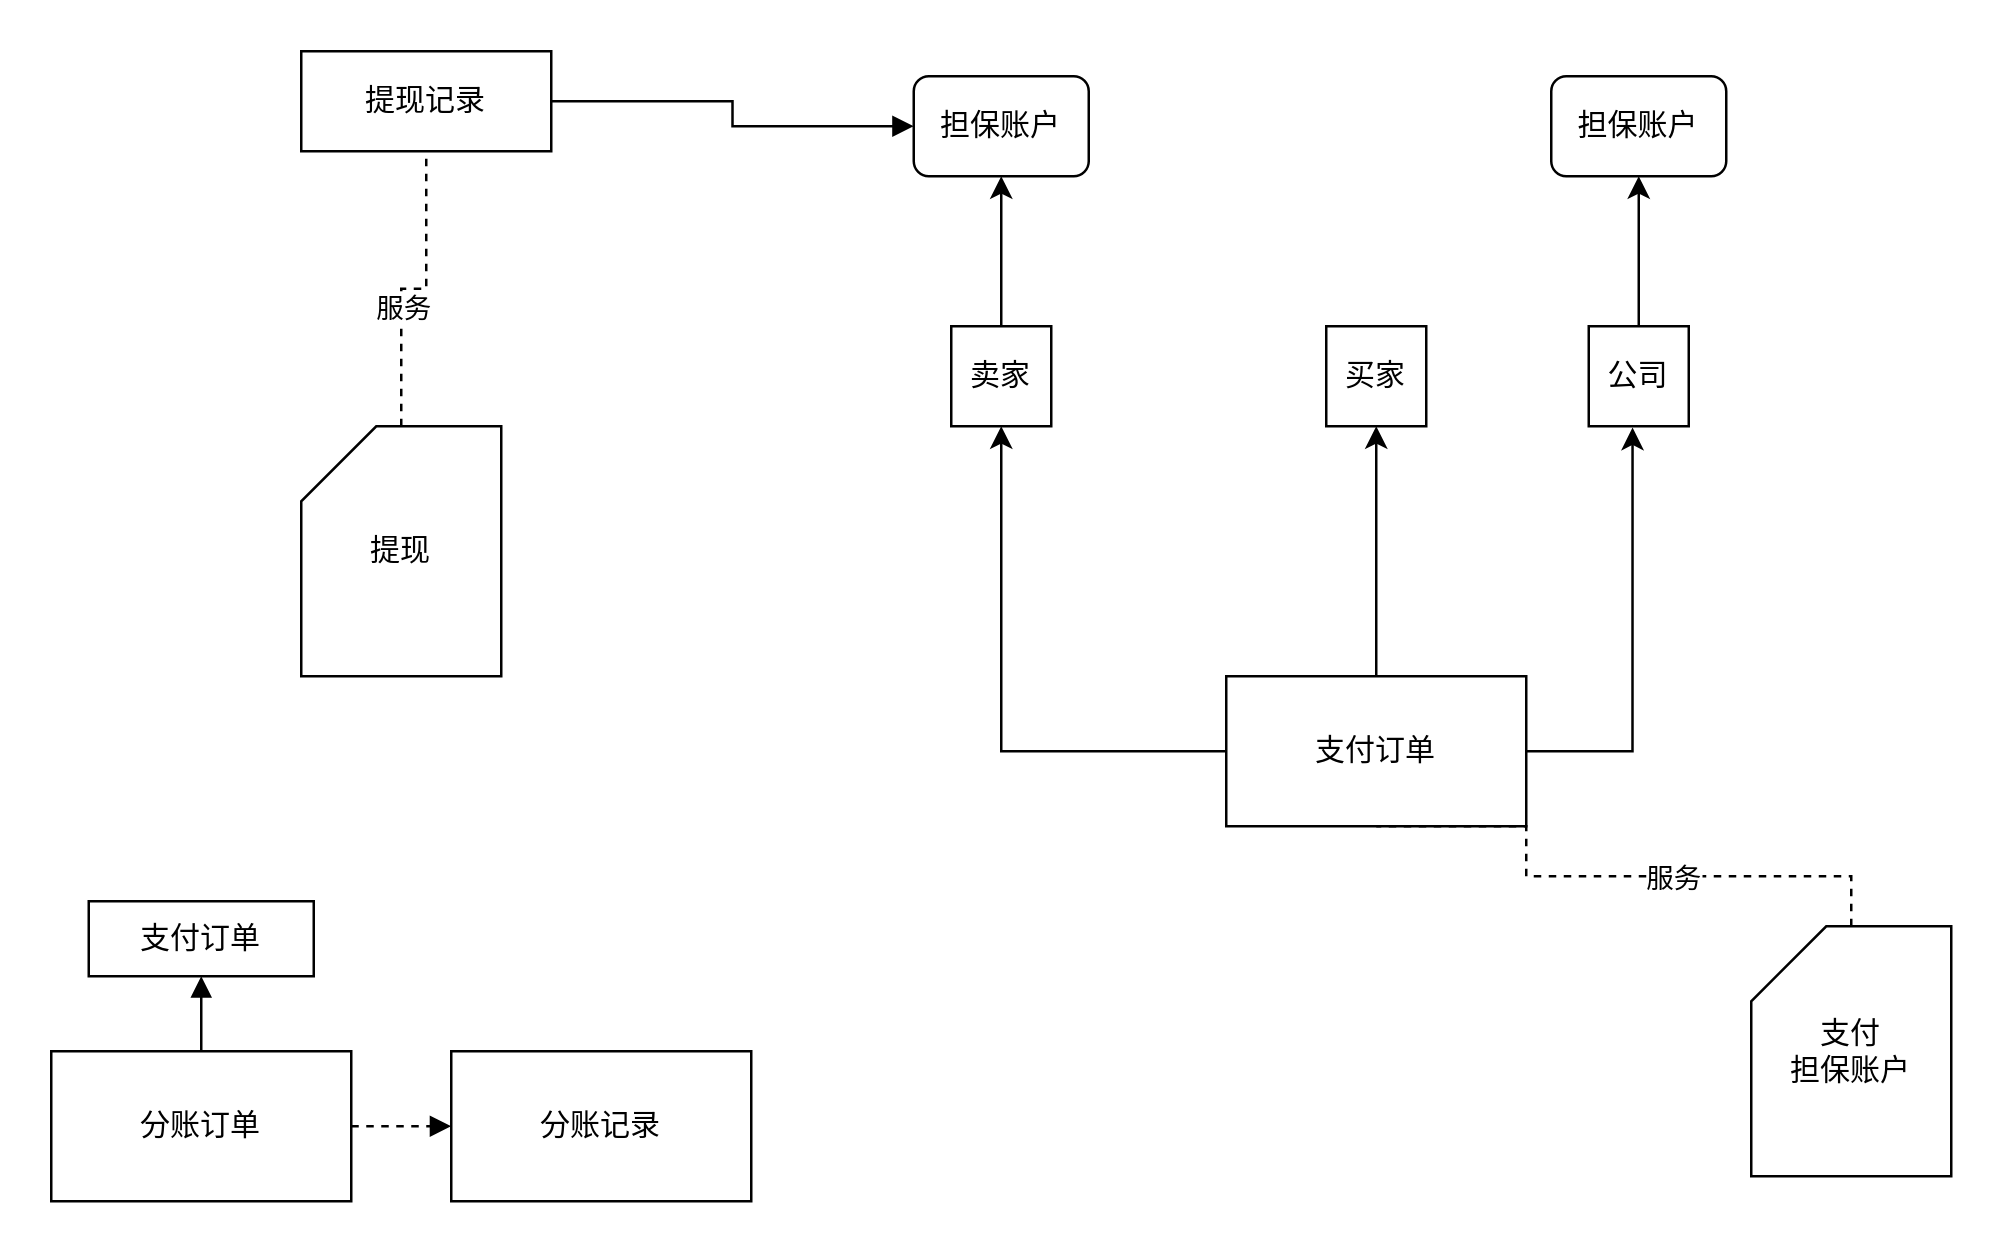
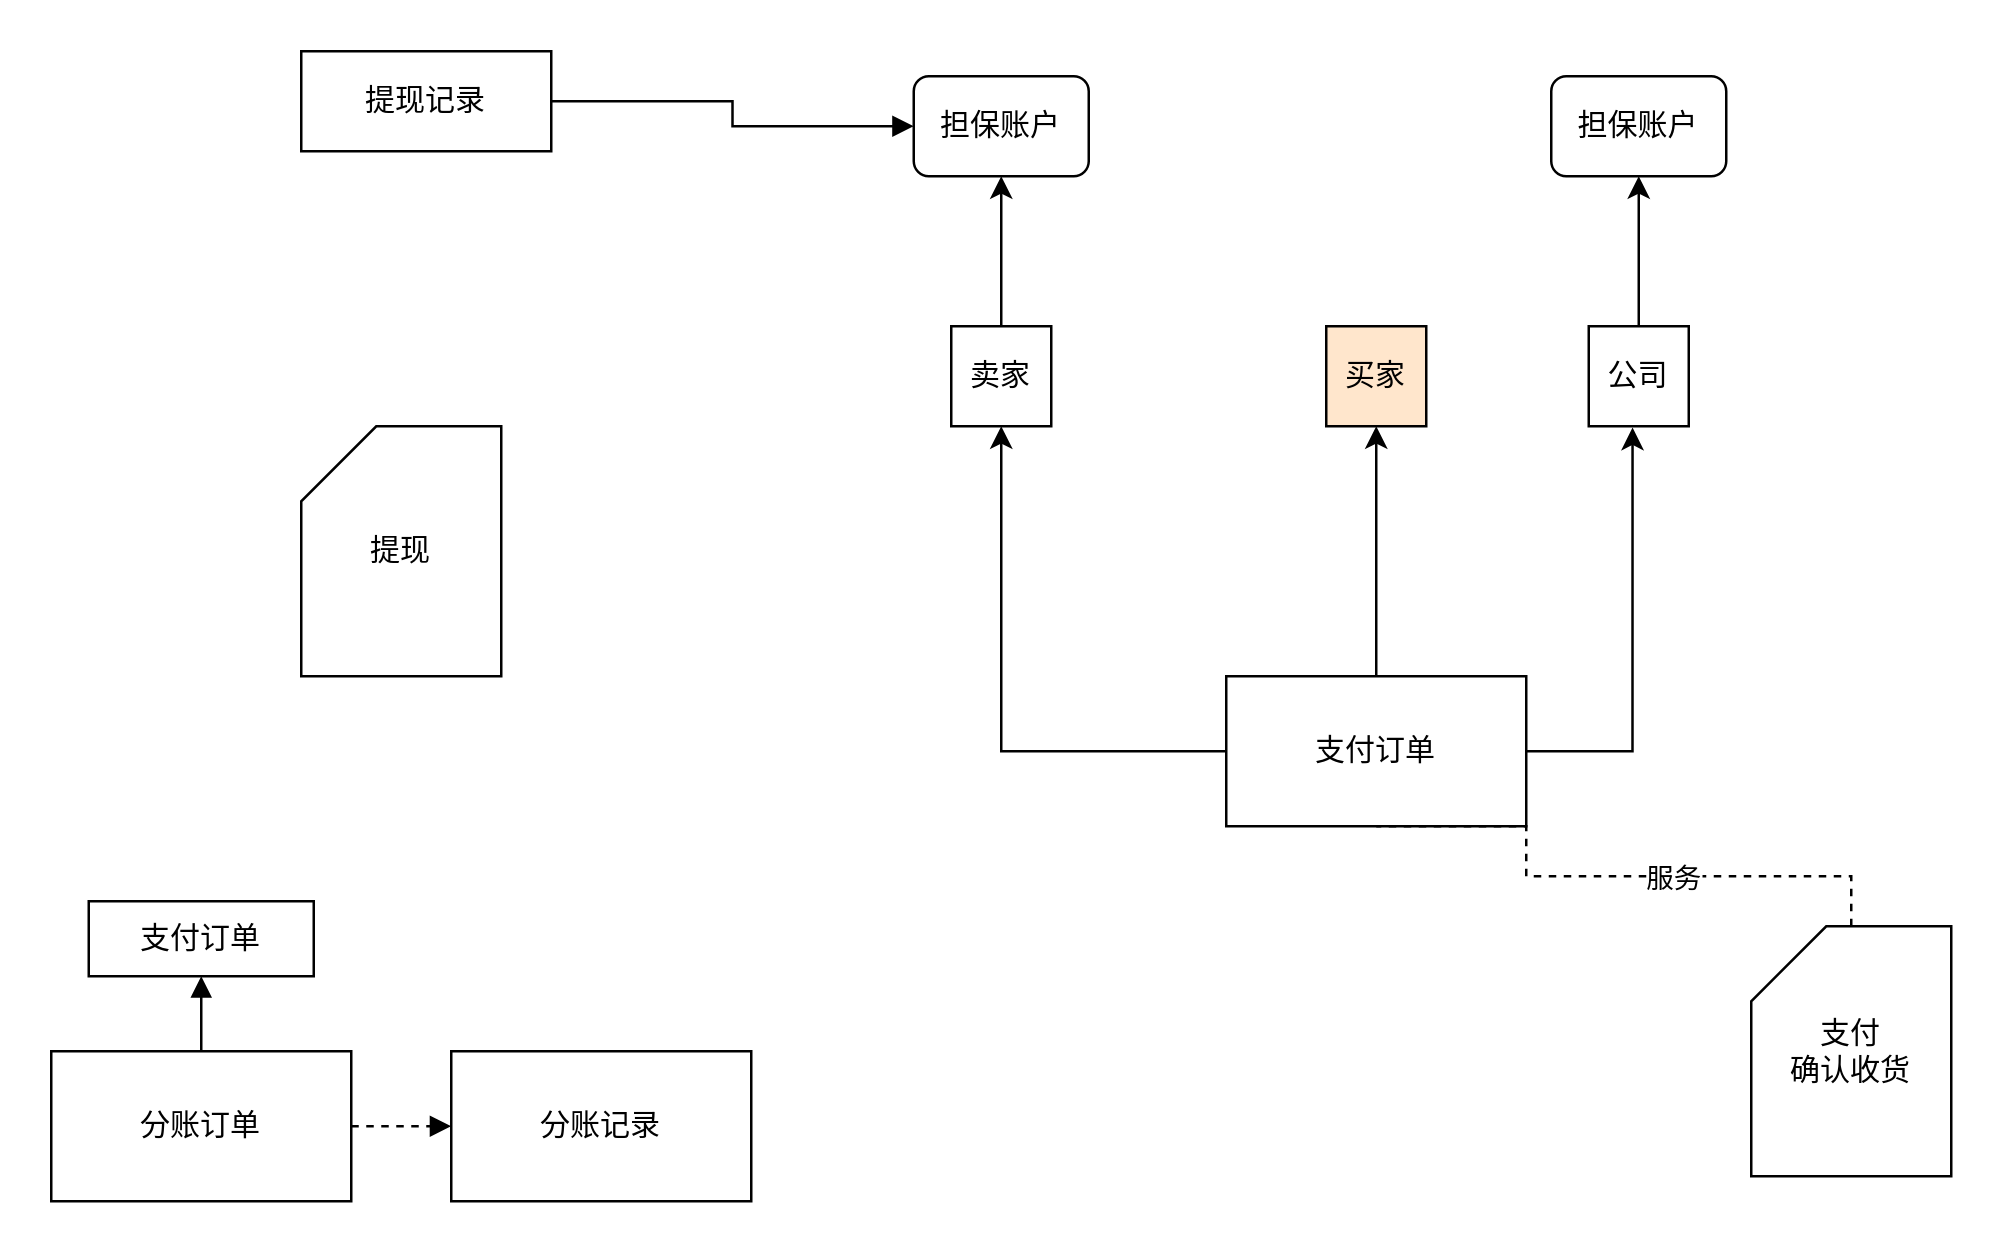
edge "提现记录" -- "提现": removed, label "服务"
node "买家": fillcolor #ffffff -> #ffe6cc
node "支付 担保账户": label "支付 担保账户" -> "支付 确认收货"
